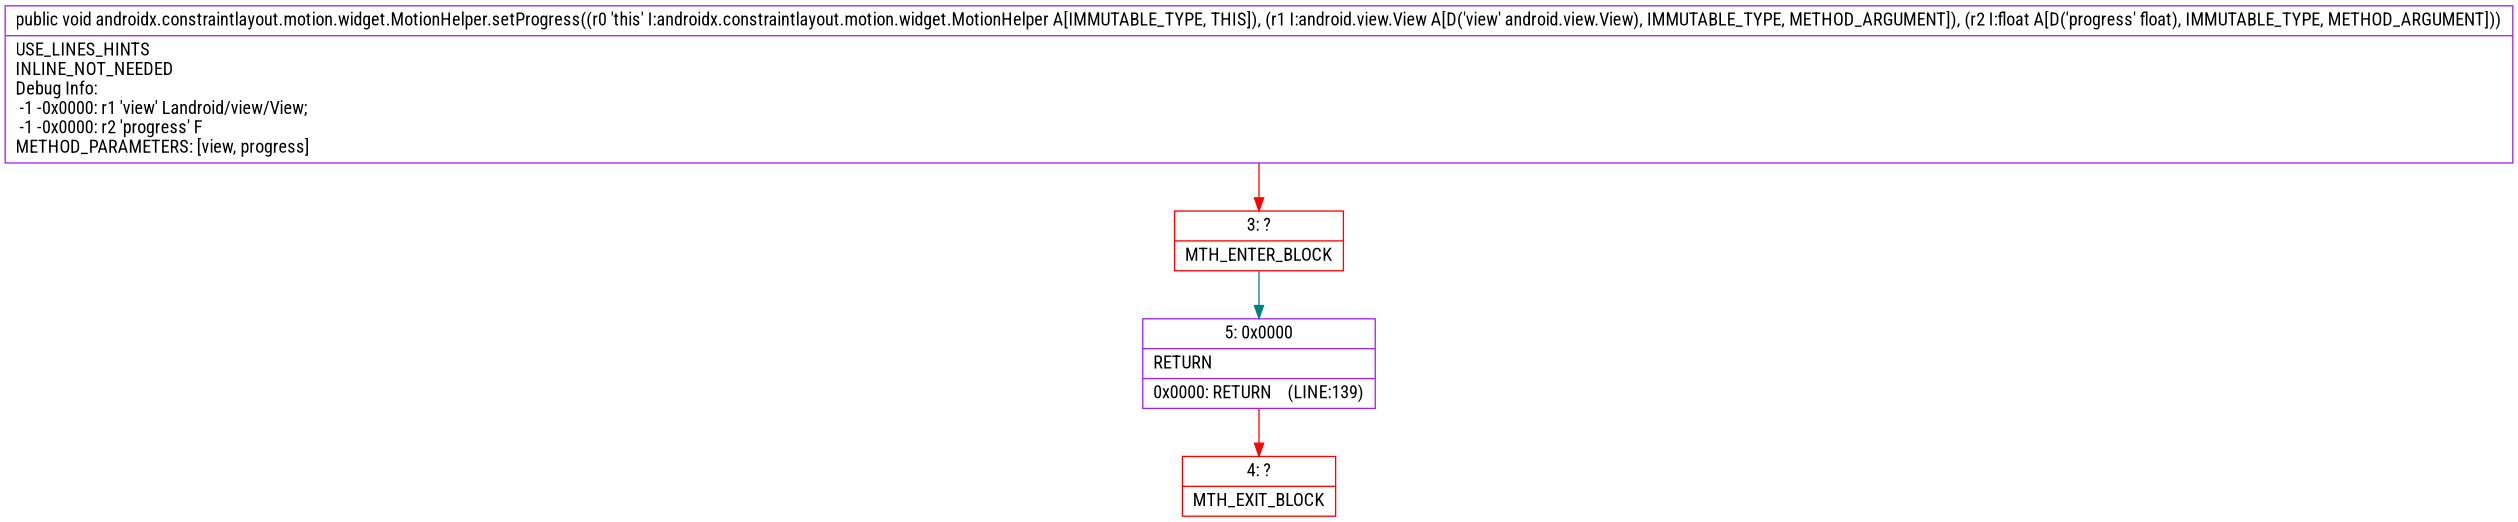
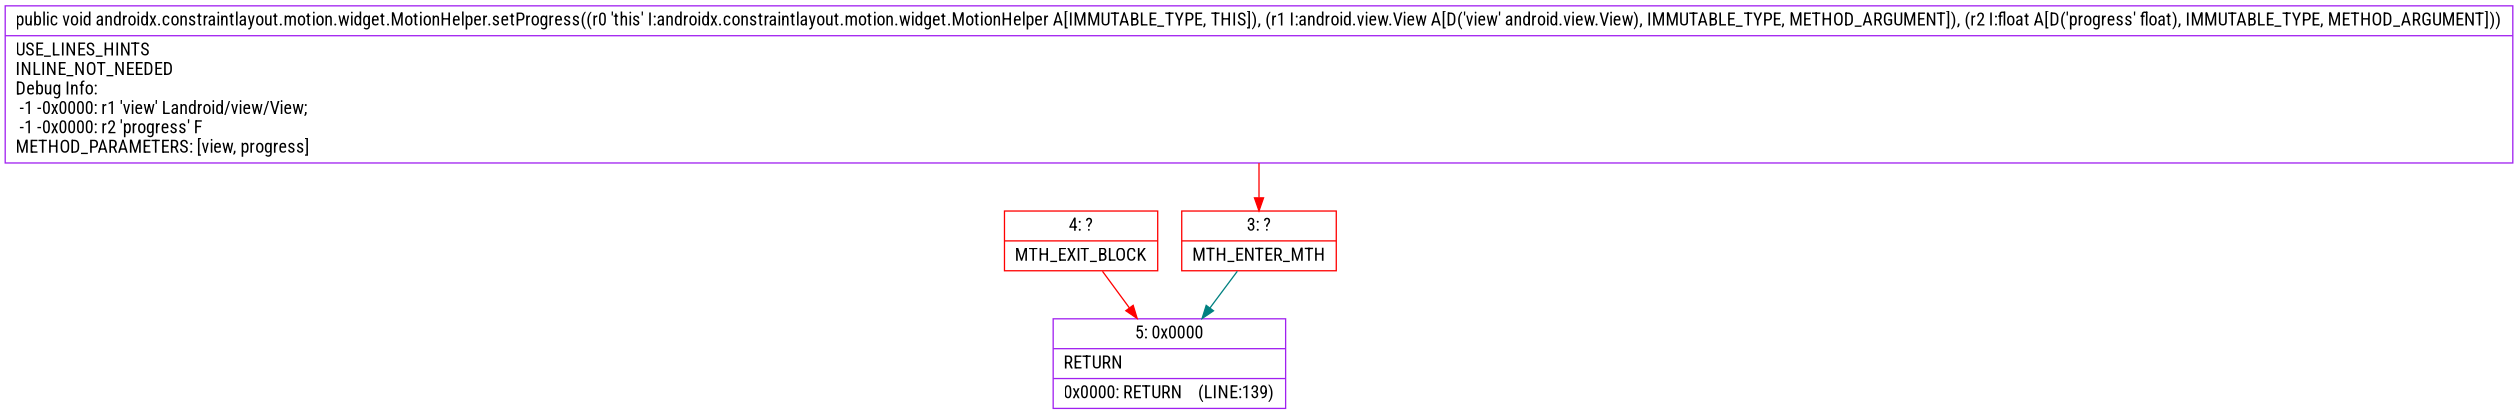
node "3: ?": text "MTH_ENTER_BLOCK" -> "MTH_ENTER_MTH"
edge "5: 0x0000" -> "4: ?": reversed
